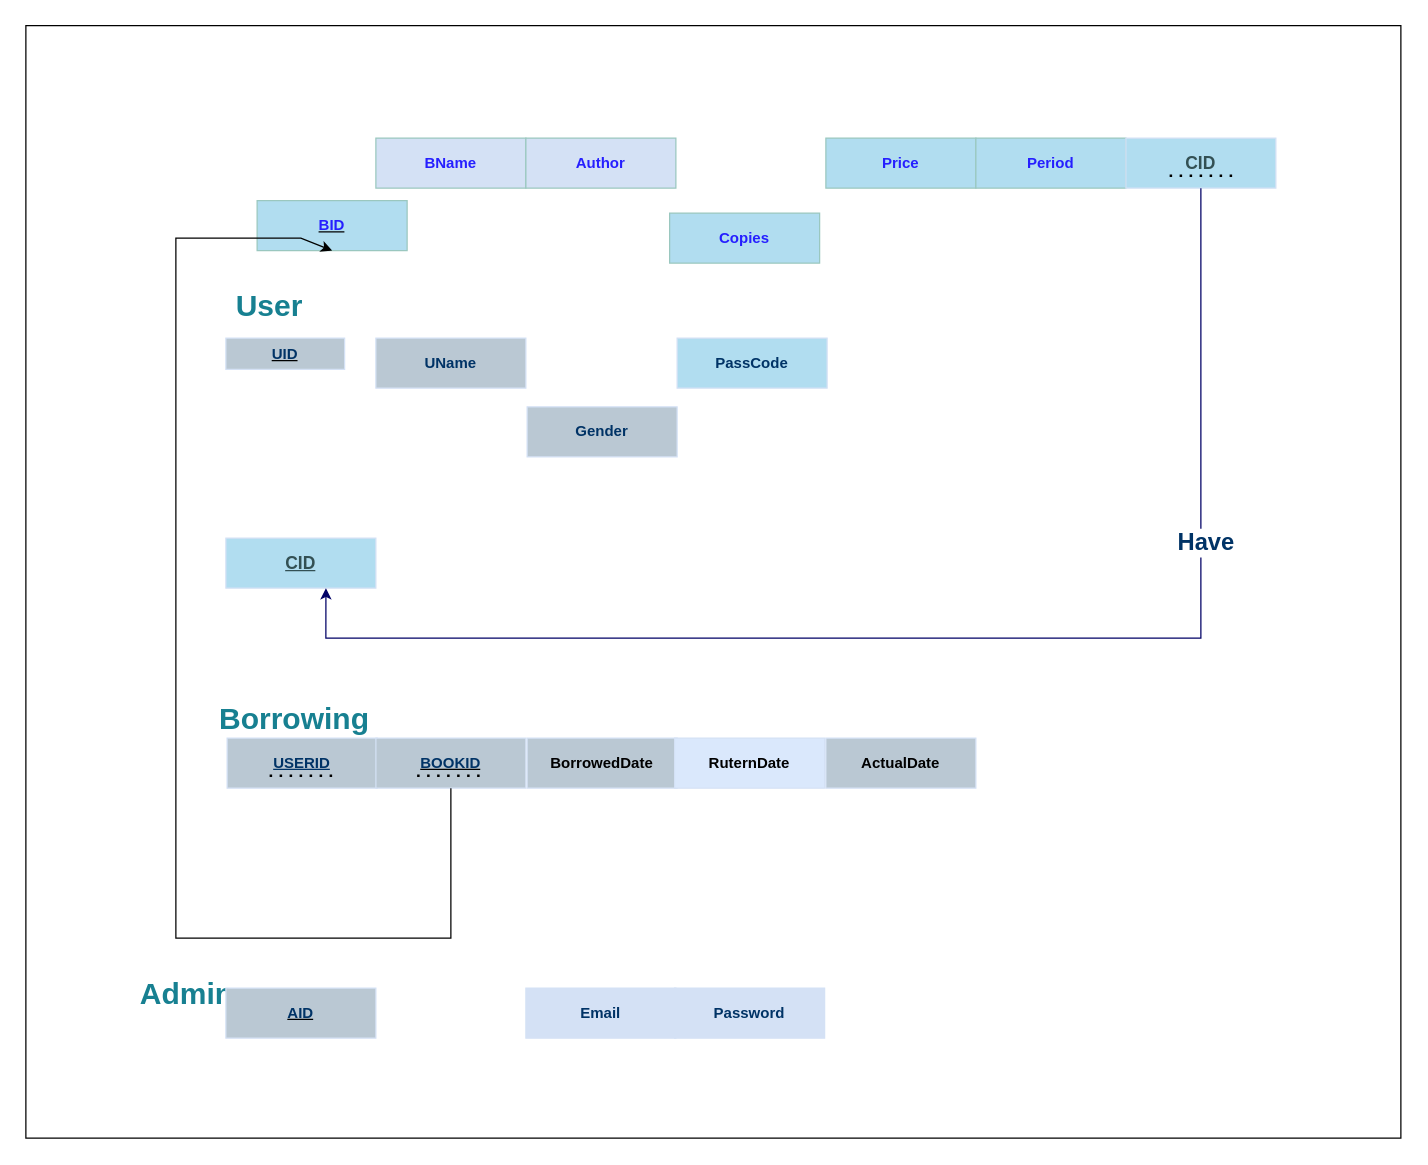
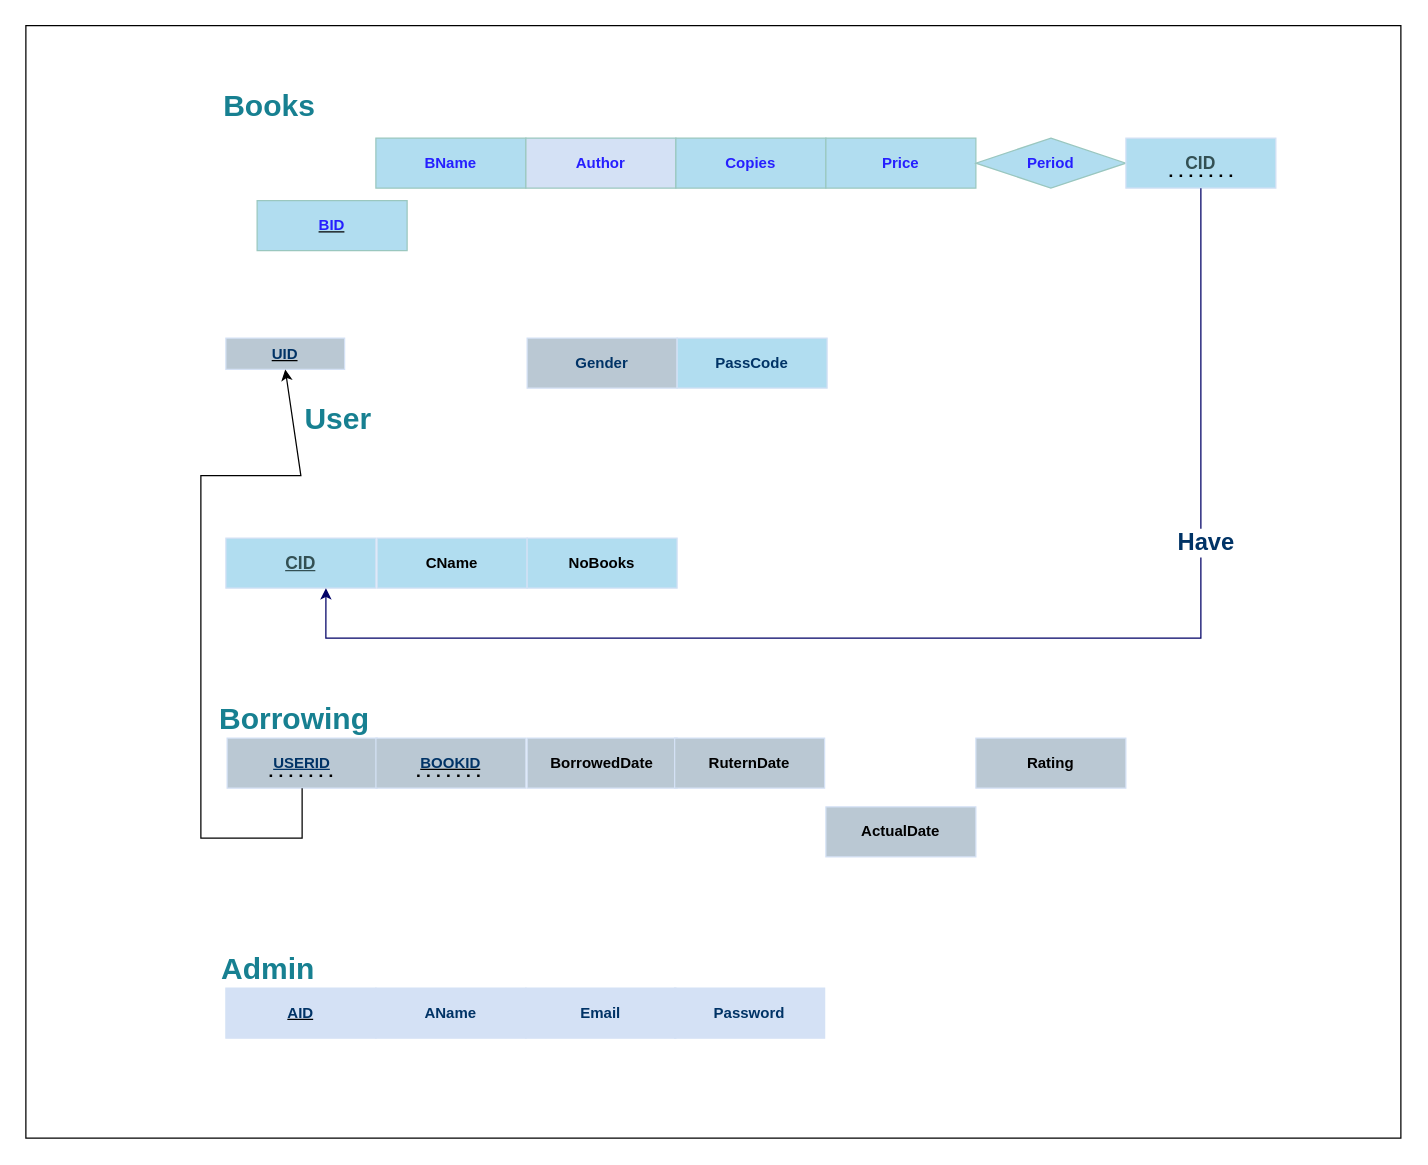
node "Books": added
node "BName": fillcolor #d4e1f5 -> #b1ddf0
node "Period": shape rectangle -> diamond
node "Copies": moved (744, 238) -> (751, 163)
node "User": moved (269, 307) -> (338, 419)
node "UName": removed
node "Gender": moved (602, 432) -> (602, 363)
node "CName": added
node "NoBooks": added
edge "USERID" -> "UID": added
edge "BOOKID" -> "BID": removed
node "RuternDate": fillcolor #dae8fc -> #bac8d3
node "ActualDate": moved (901, 763) -> (901, 832)
node "Rating": added
node "Admin": moved (187, 994) -> (268, 969)
node "AID": fillcolor #bac8d3 -> #d4e1f5
node "AName": added
